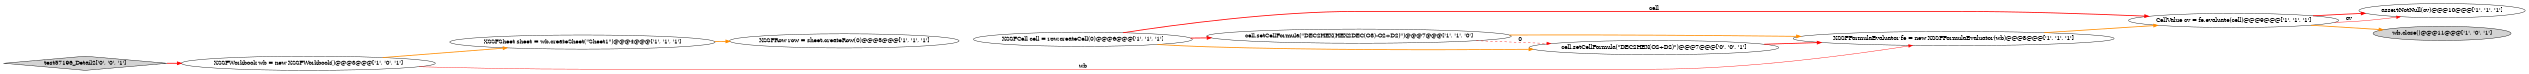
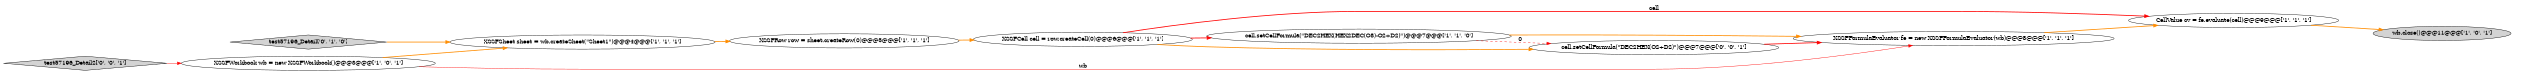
node "assertNotNull(cv)@@@10@@@['1', '1', '1']": removed
edge "XSSFRow row = sheet.createRow(0)@@@5@@@['1', '1', '1']" -> "XSSFCell cell = row.createCell(0)@@@6@@@['1', '1', '1']": added
node "test57196_Detail['0', '1', '0']": added
edge "test57196_Detail2['0', '0', '1']" -> "XSSFWorkbook wb = new XSSFWorkbook()@@@3@@@['1', '0', '1']": style bold -> solid
